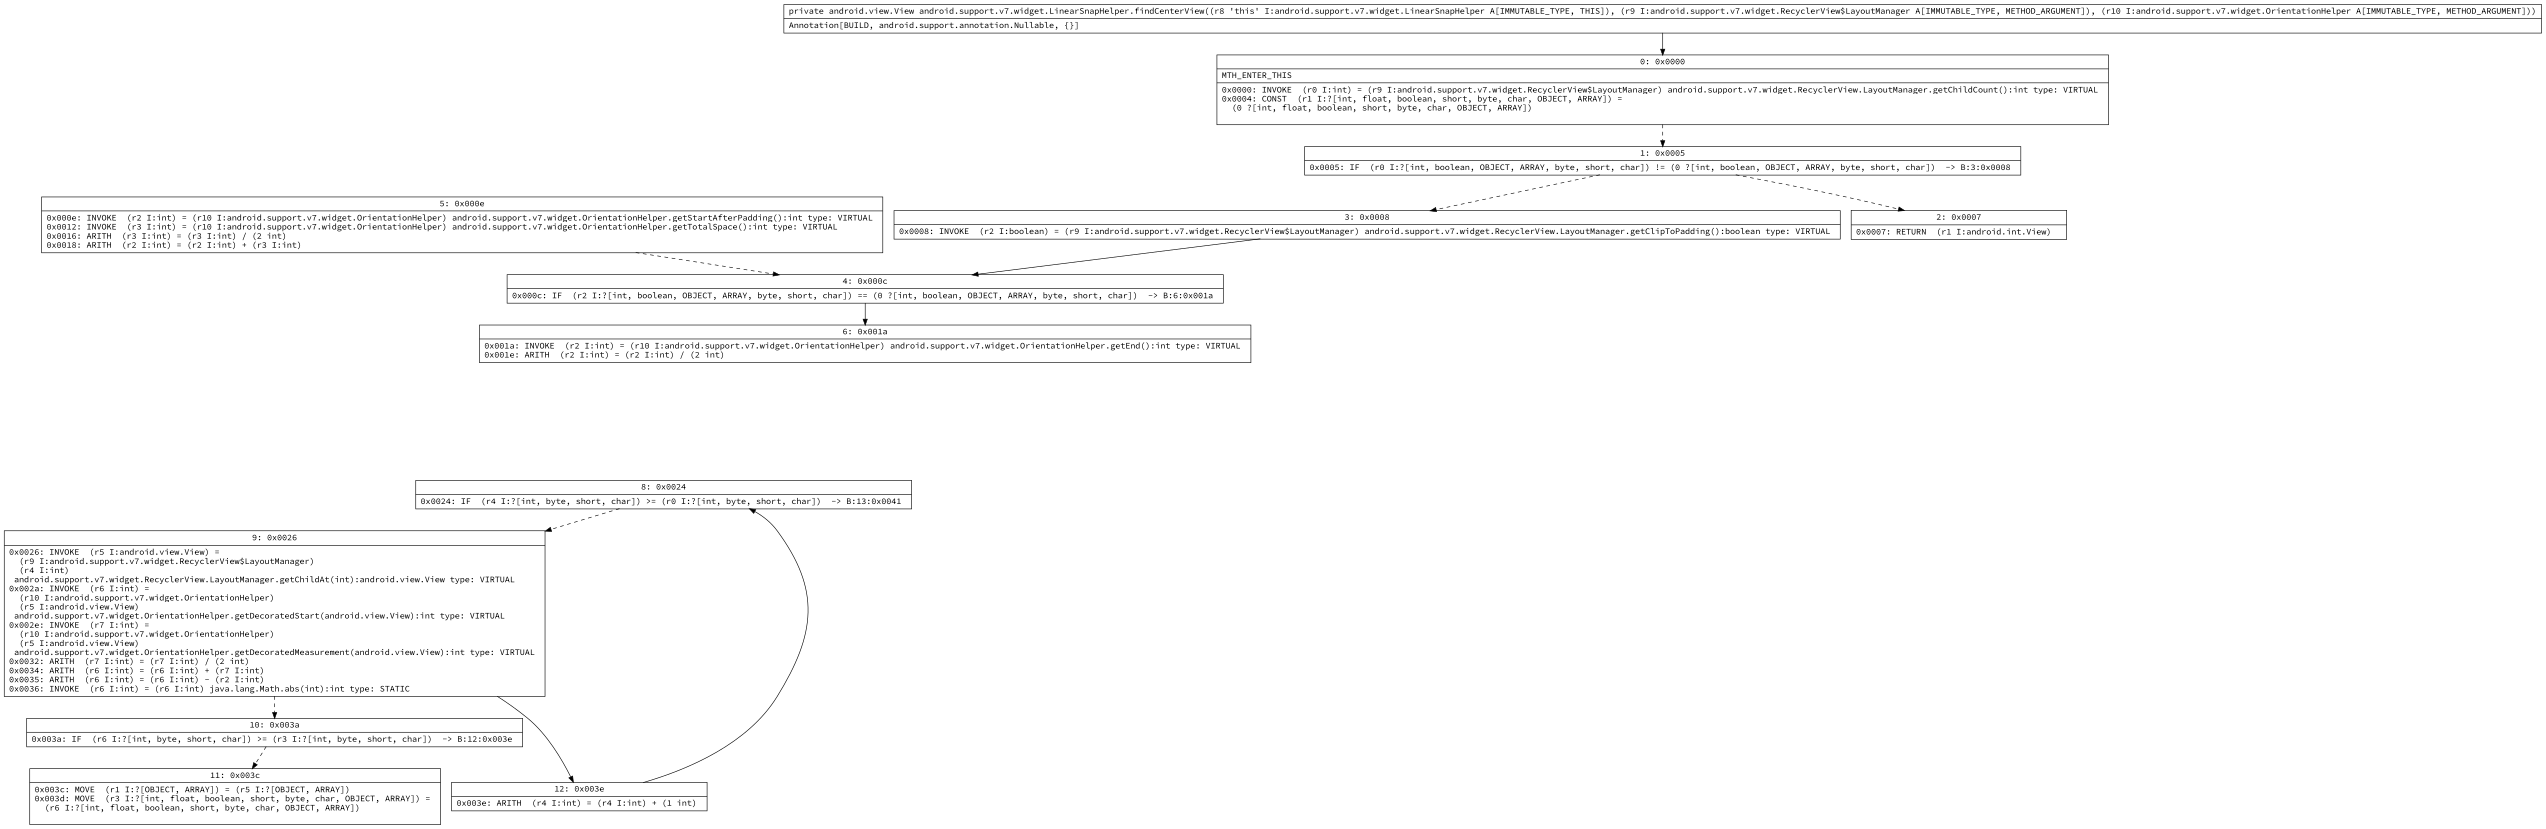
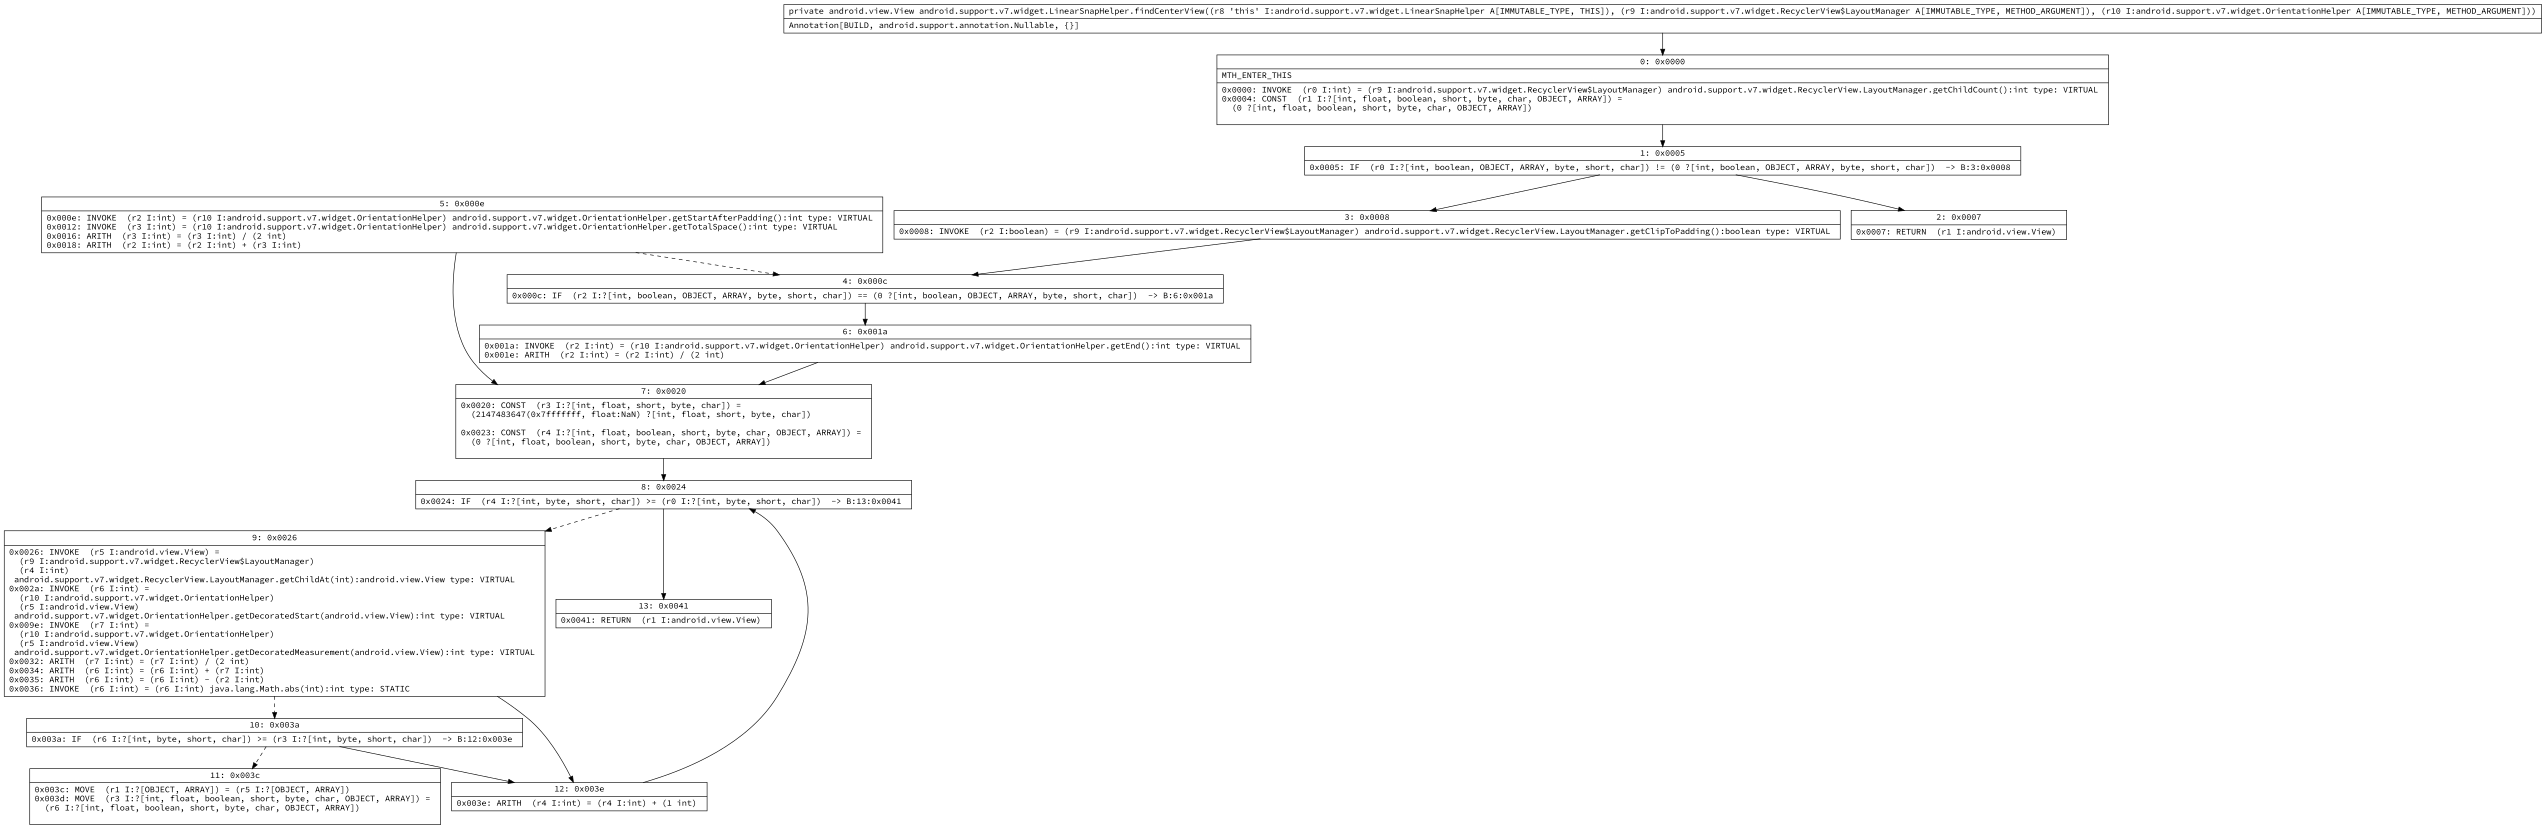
edge "0: 0x0000" -> "1: 0x0005": style dashed -> solid
edge "1: 0x0005" -> "2: 0x0007": style dashed -> solid
edge "1: 0x0005" -> "3: 0x0008": style dashed -> solid
node "2: 0x0007": text "0x0007: RETURN  (r1 I:android.int.View)" -> "0x0007: RETURN  (r1 I:android.view.View)"
node "7: 0x0020": added
node "13: 0x0041": added
node "9: 0x0026": text "0x002e: INVOKE  (r7 I:int) =" -> "0x009e: INVOKE  (r7 I:int) ="
edge "10: 0x003a" -> "12: 0x003e": added
